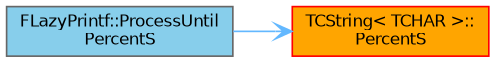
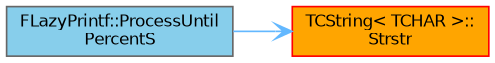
node "TCString< TCHAR >:: PercentS": label "TCString< TCHAR >:: PercentS" -> "TCString< TCHAR >:: Strstr"
